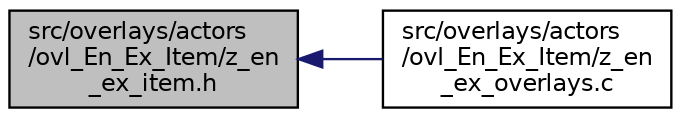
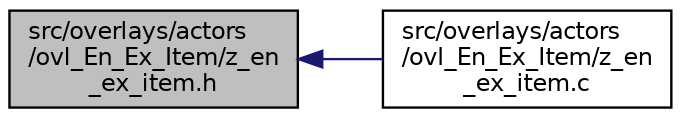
node "src/overlays/actors /ovl_En_Ex_Item/z_en _ex_overlays.c": label "src/overlays/actors /ovl_En_Ex_Item/z_en _ex_overlays.c" -> "src/overlays/actors /ovl_En_Ex_Item/z_en _ex_item.c"
